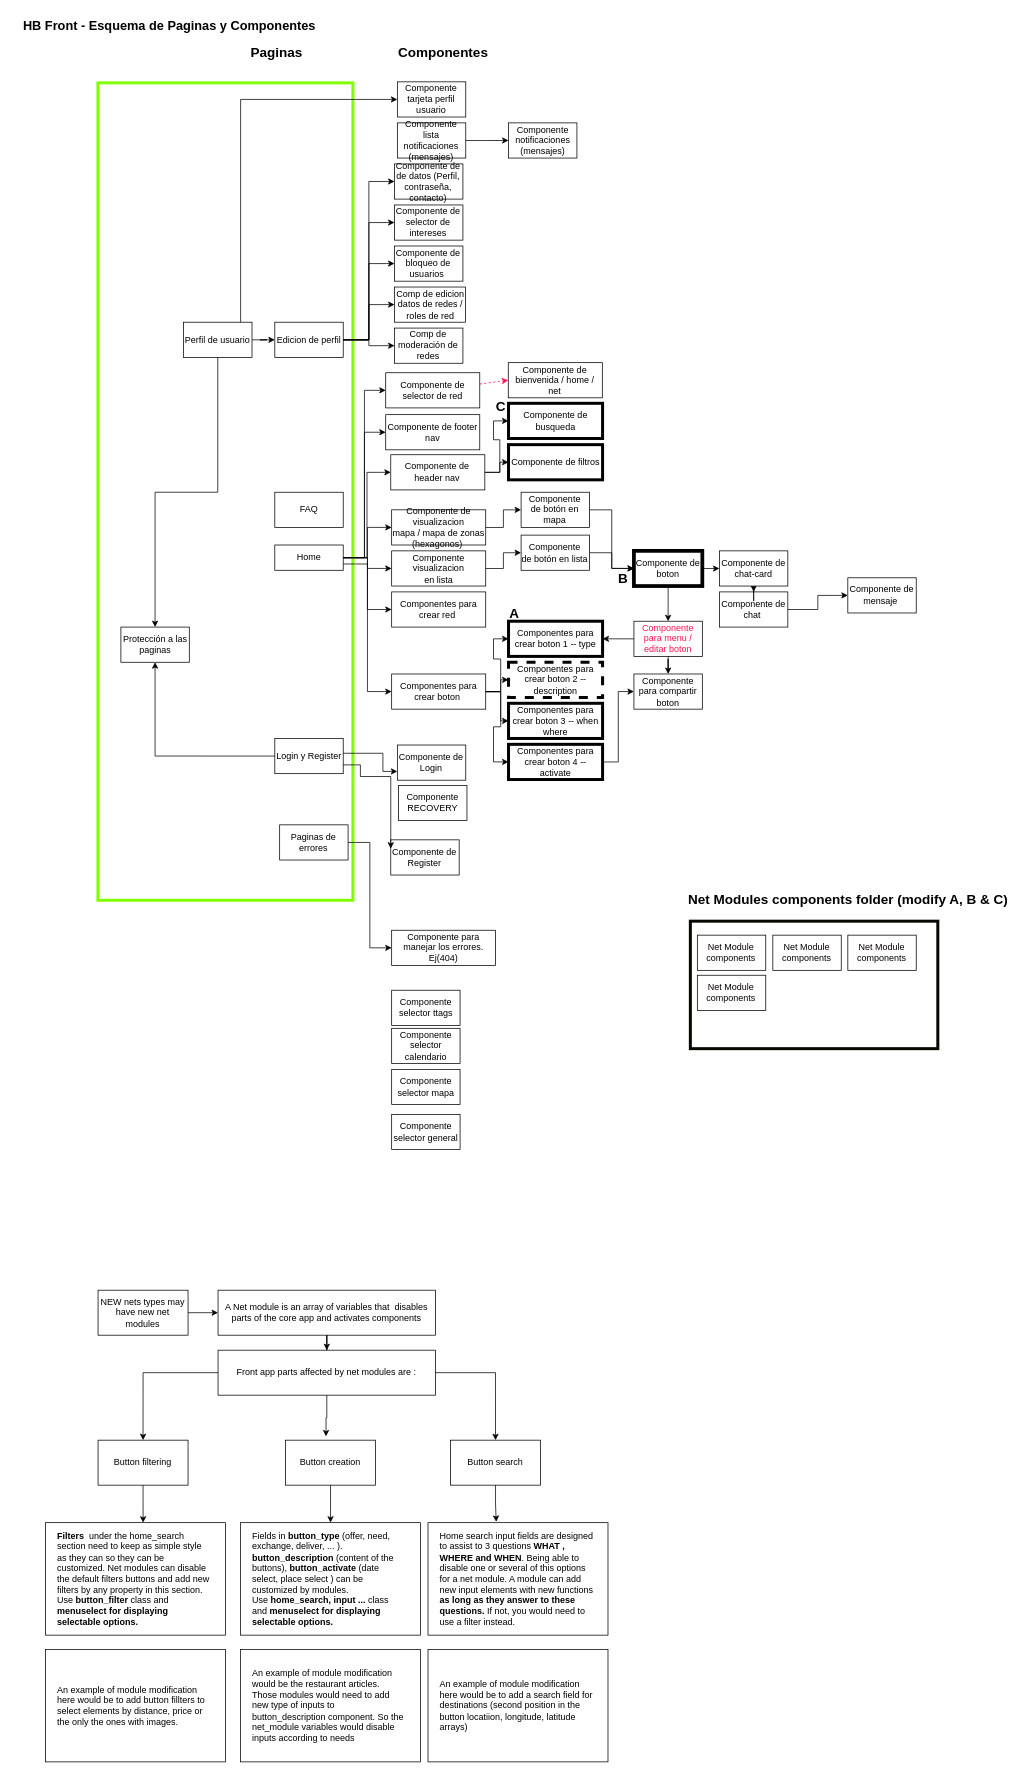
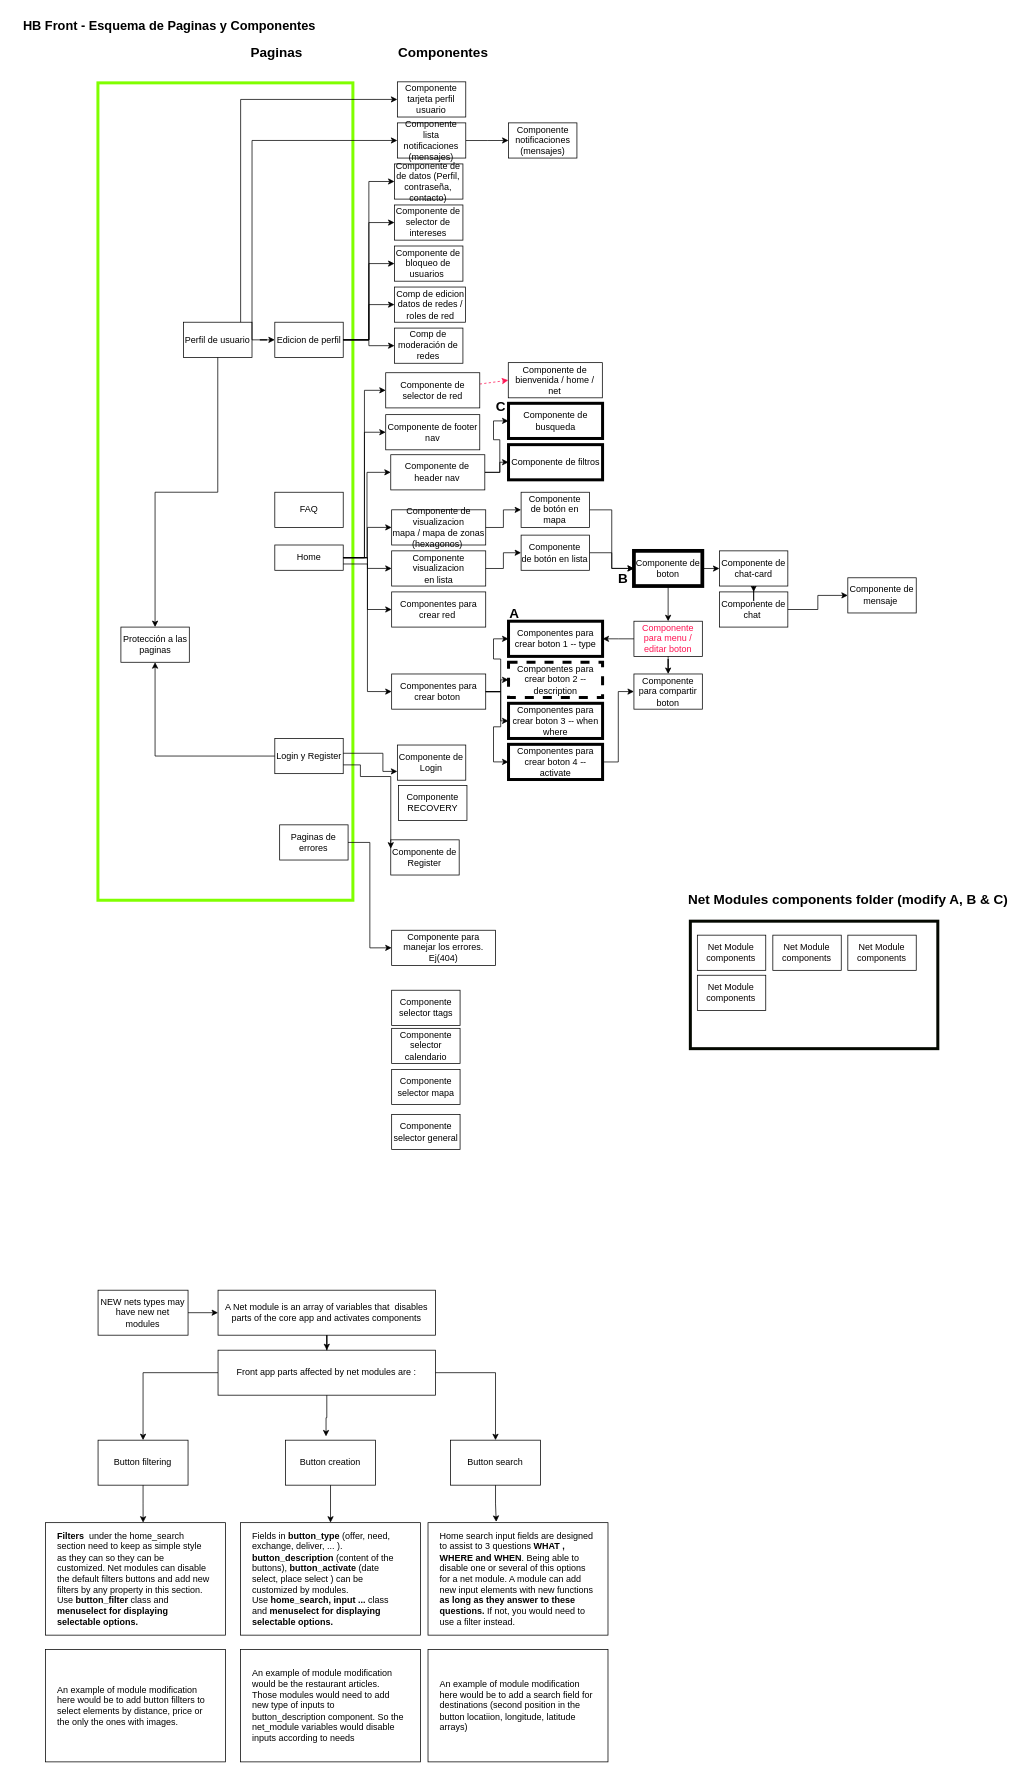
edge "Perfil de usuario" -> "Componente lista notificaciones (mensajes)": added
